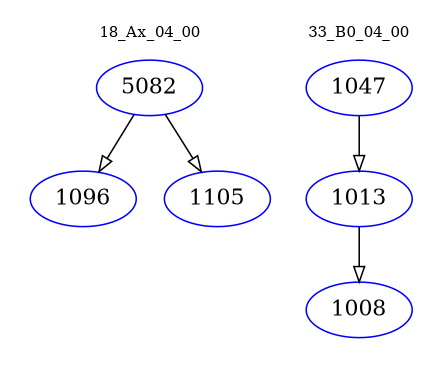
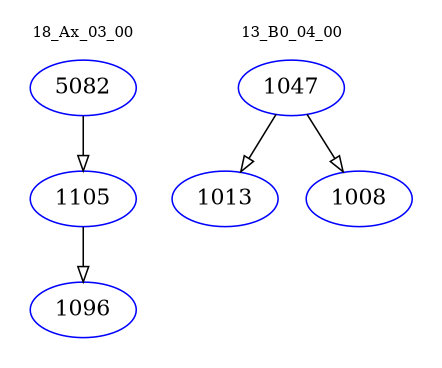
cluster "18_Ax_04_00": label "18_Ax_04_00" -> "18_Ax_03_00"
cluster "33_B0_04_00": label "33_B0_04_00" -> "13_B0_04_00"
edge "5082" -> "1096": now "1105" -> "1096"
edge "1013" -> "1008": now "1047" -> "1008"
